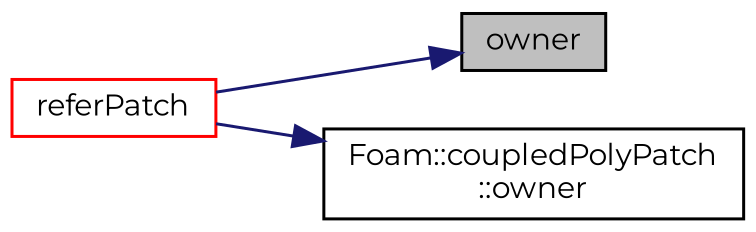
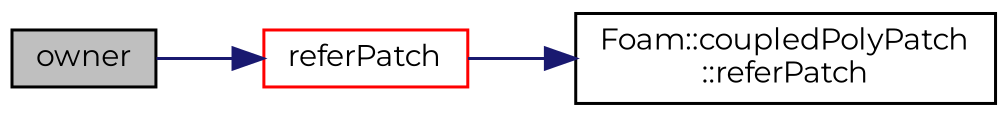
edge "referPatch" -> "owner": reversed
node "Foam::coupledPolyPatch ::owner": label "Foam::coupledPolyPatch ::owner" -> "Foam::coupledPolyPatch ::referPatch"
